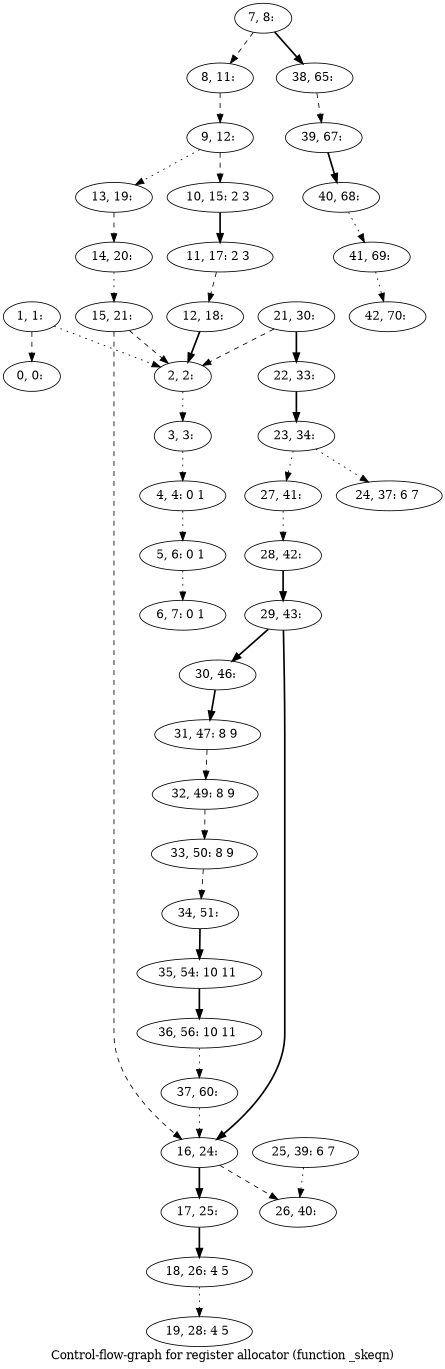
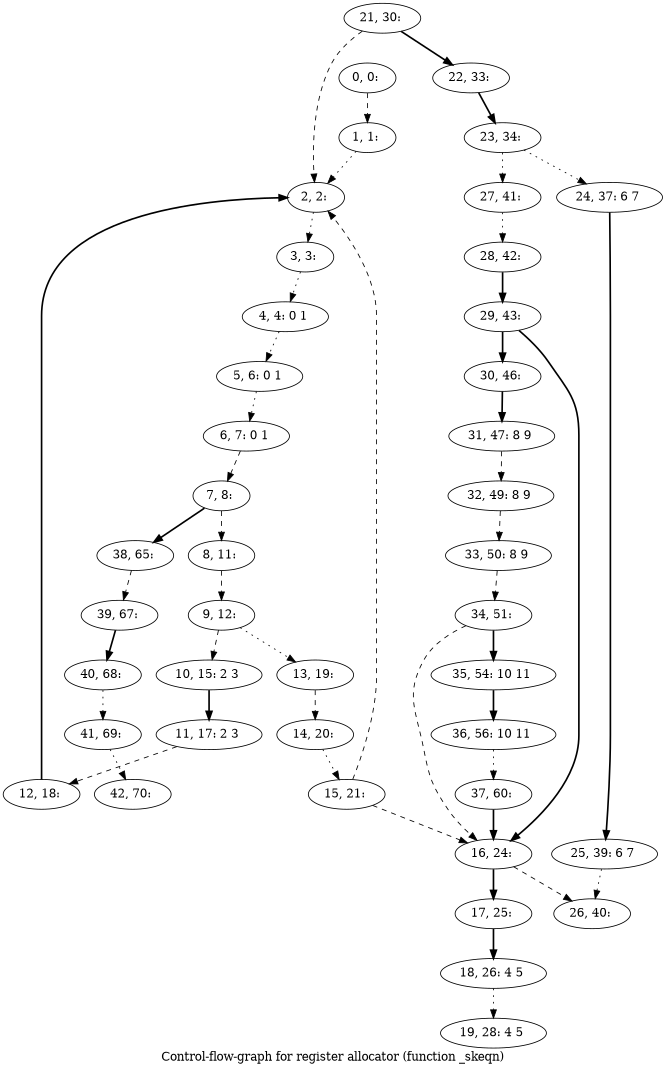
edge "1, 1:" -> "0, 0:": reversed
edge "6, 7: 0 1" -> "7, 8:": added
edge "24, 37: 6 7" -> "25, 39: 6 7": added
edge "34, 51:" -> "16, 24:": added
edge "37, 60:" -> "16, 24:": style dotted -> bold
